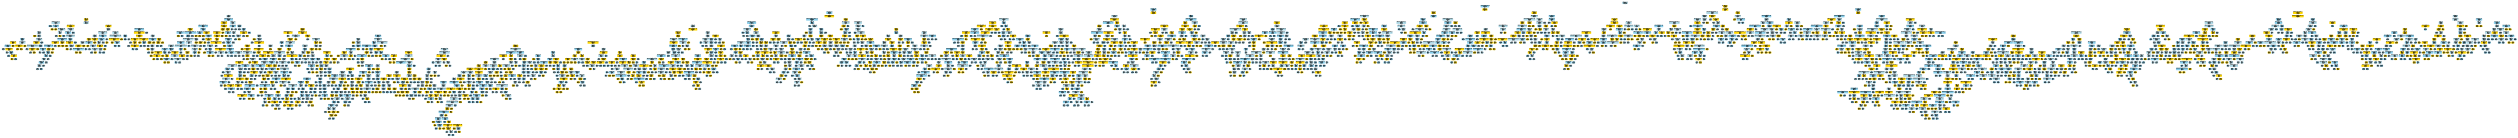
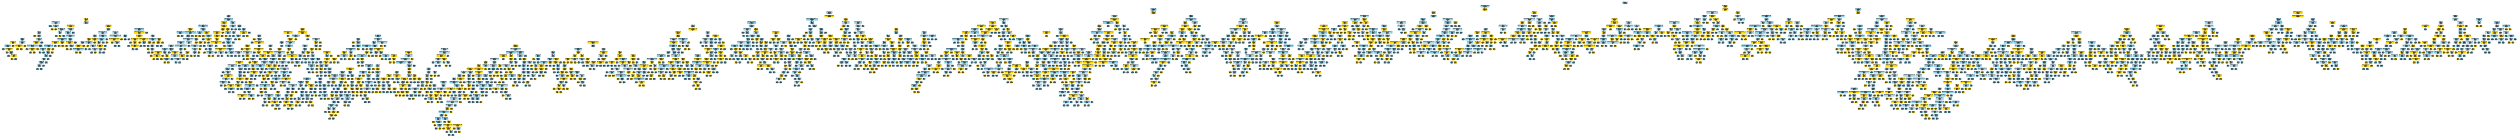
node "gini = 0.0 samples = 25 value = [0, 25] class = low": fillcolor gold -> lightblue
